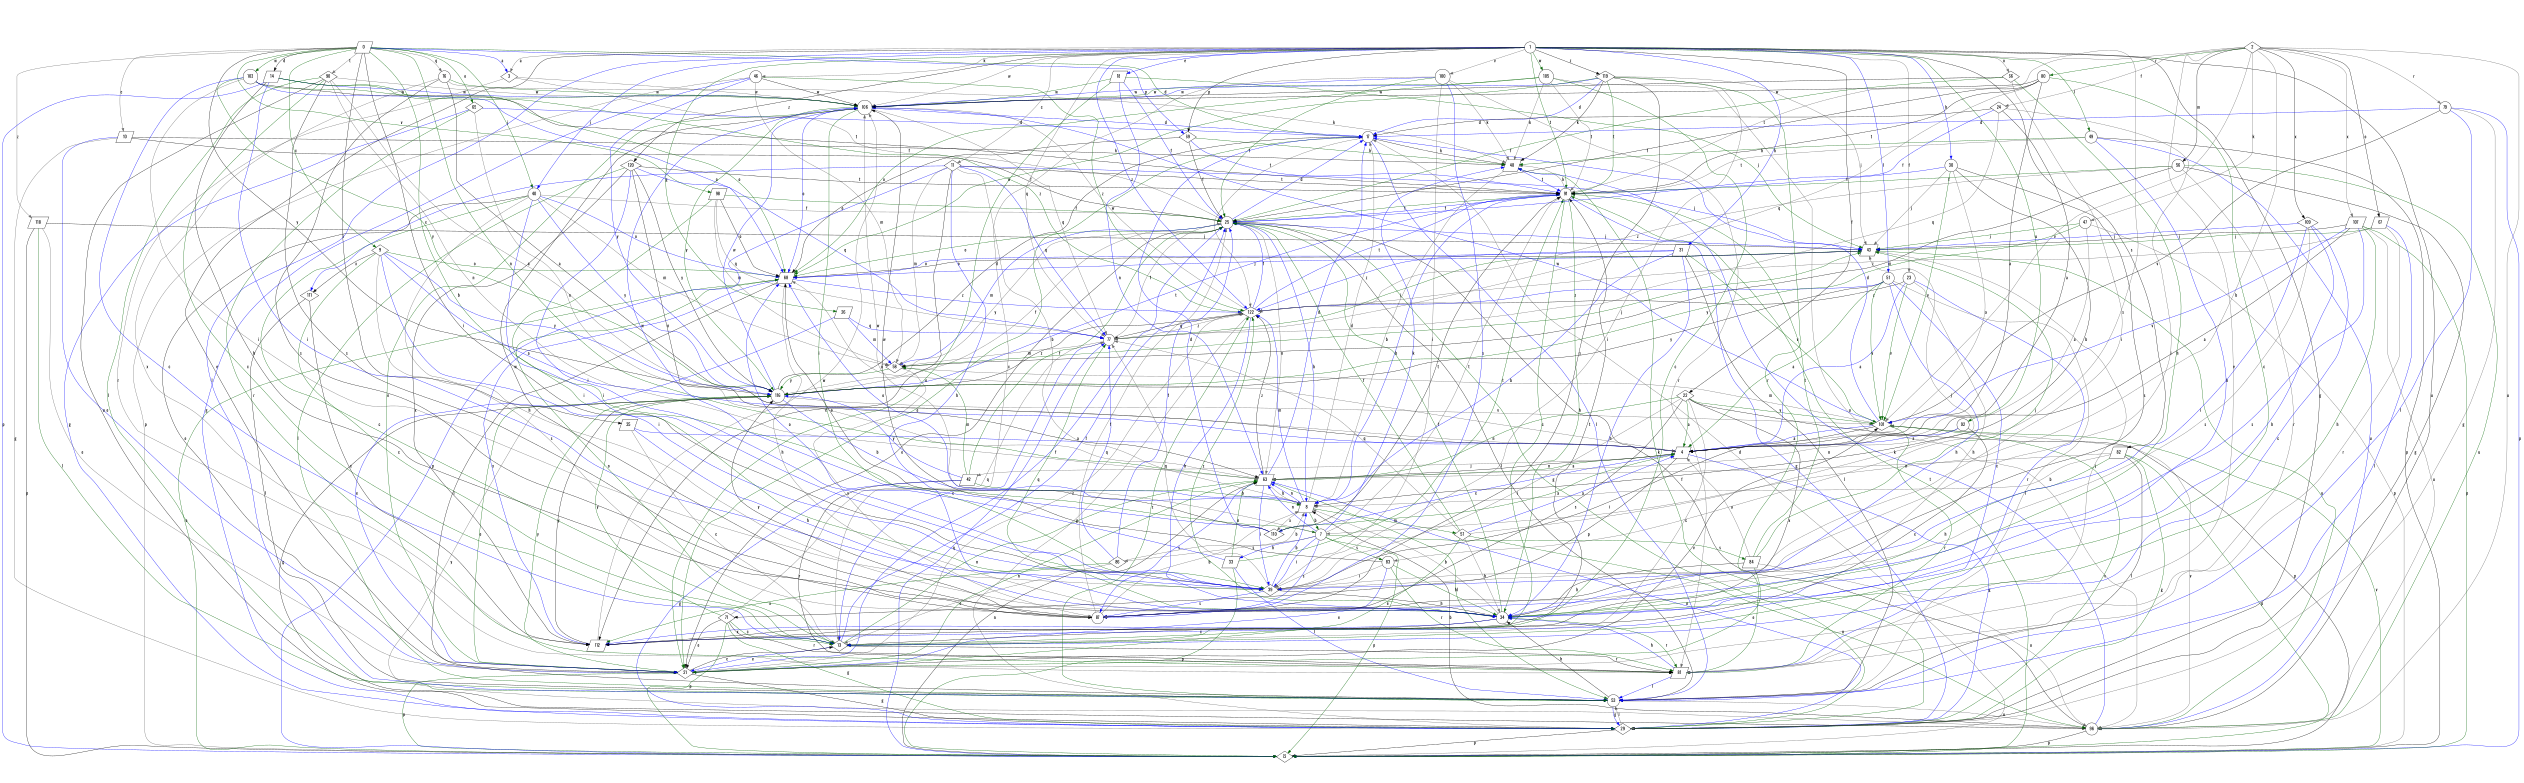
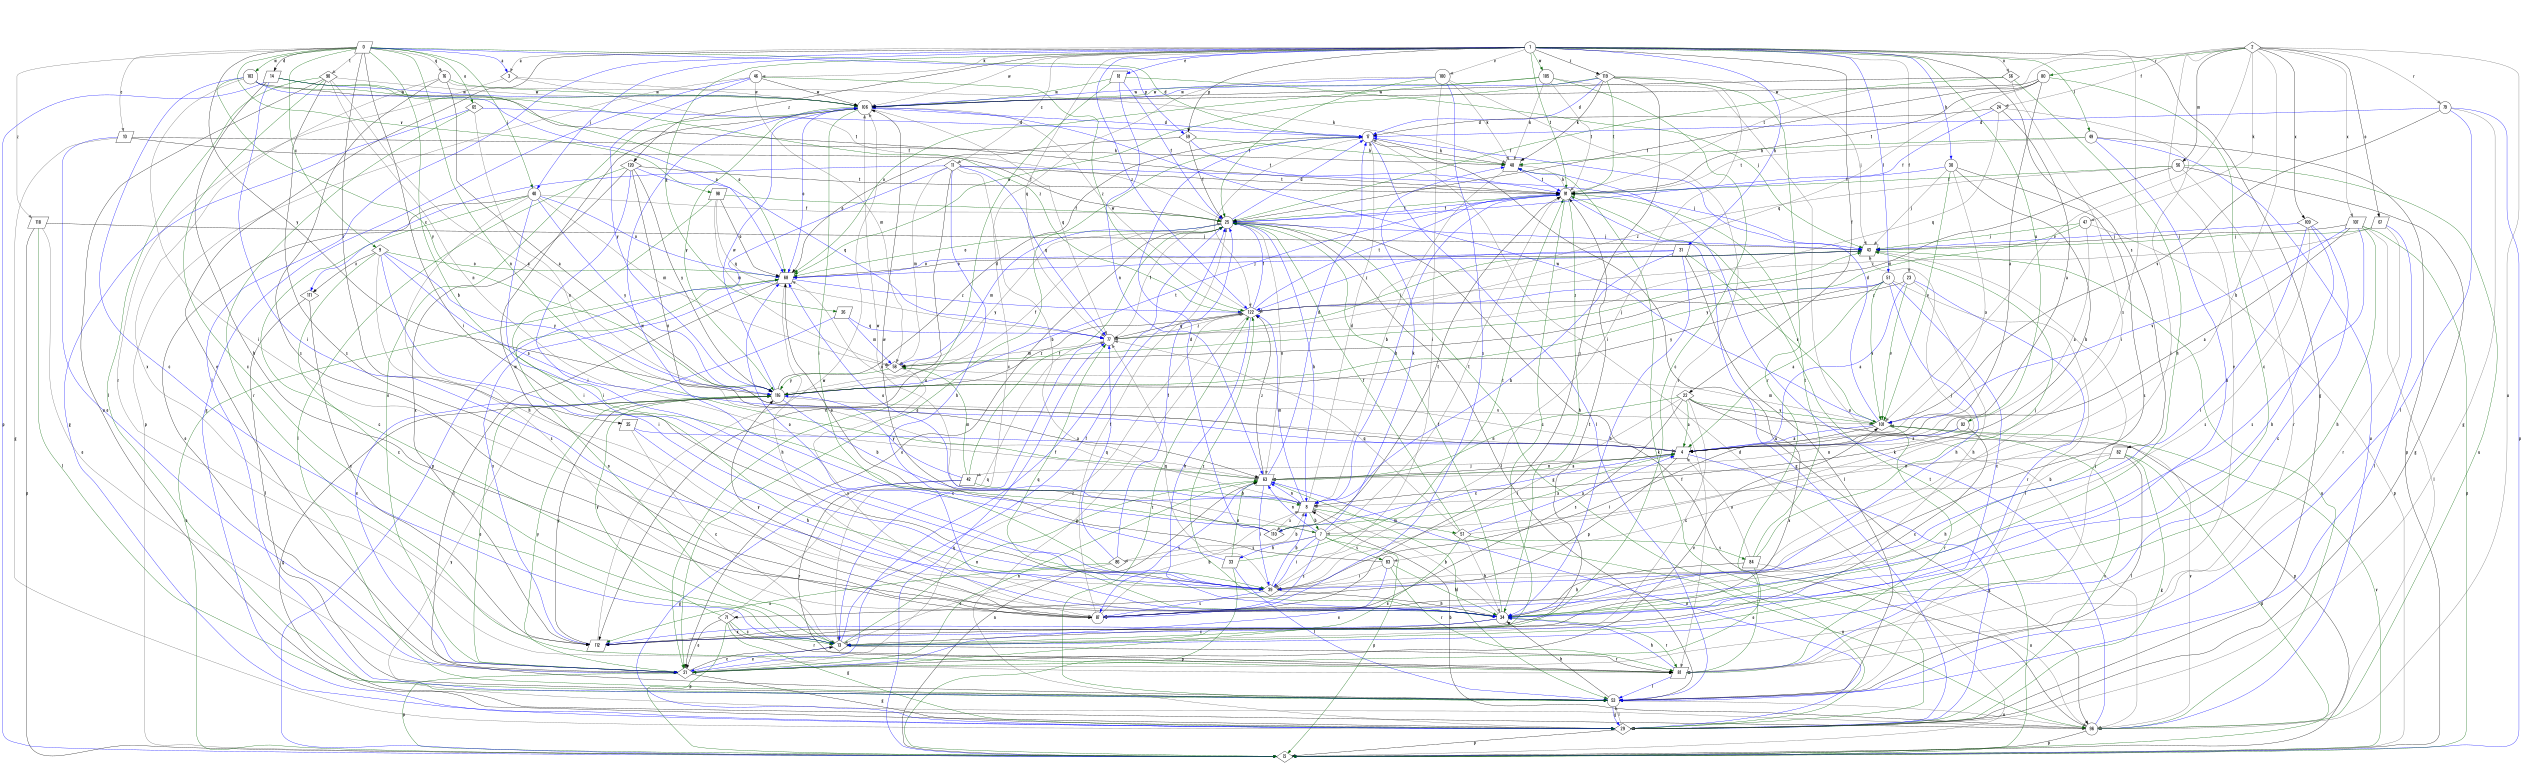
edge "1" -> "96": now "17" -> "96"
edge "107" -> "96": label "u" -> "l"
edge "63" -> "8": removed, label "b"
